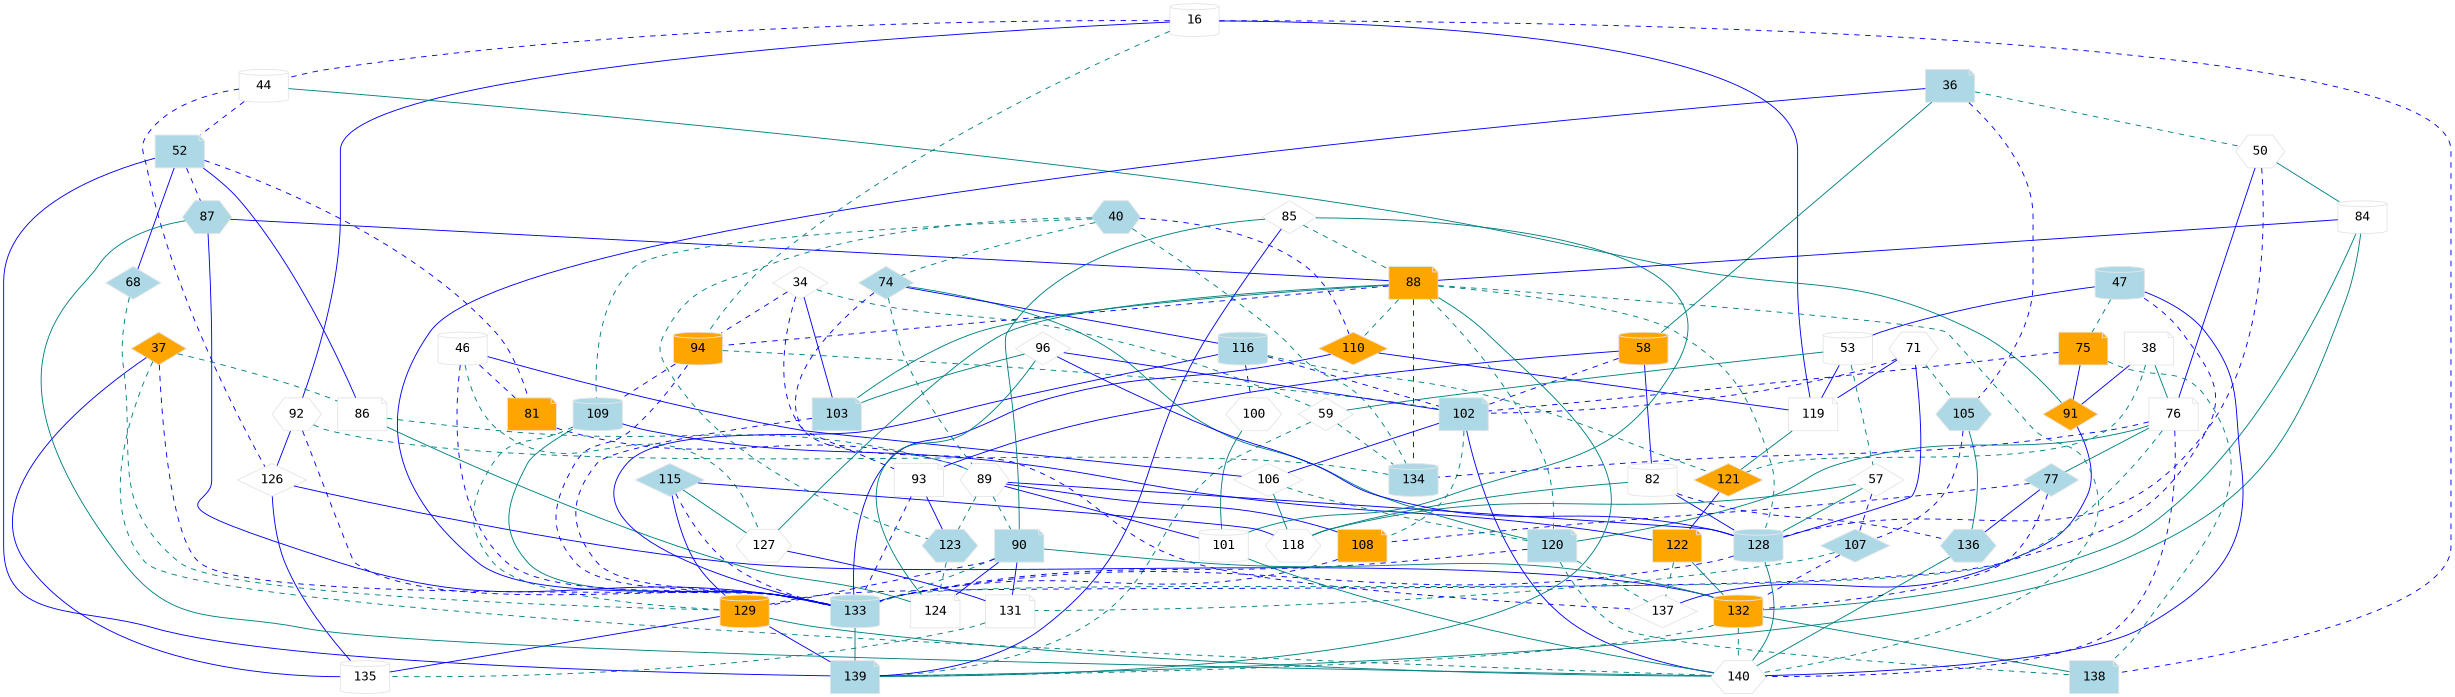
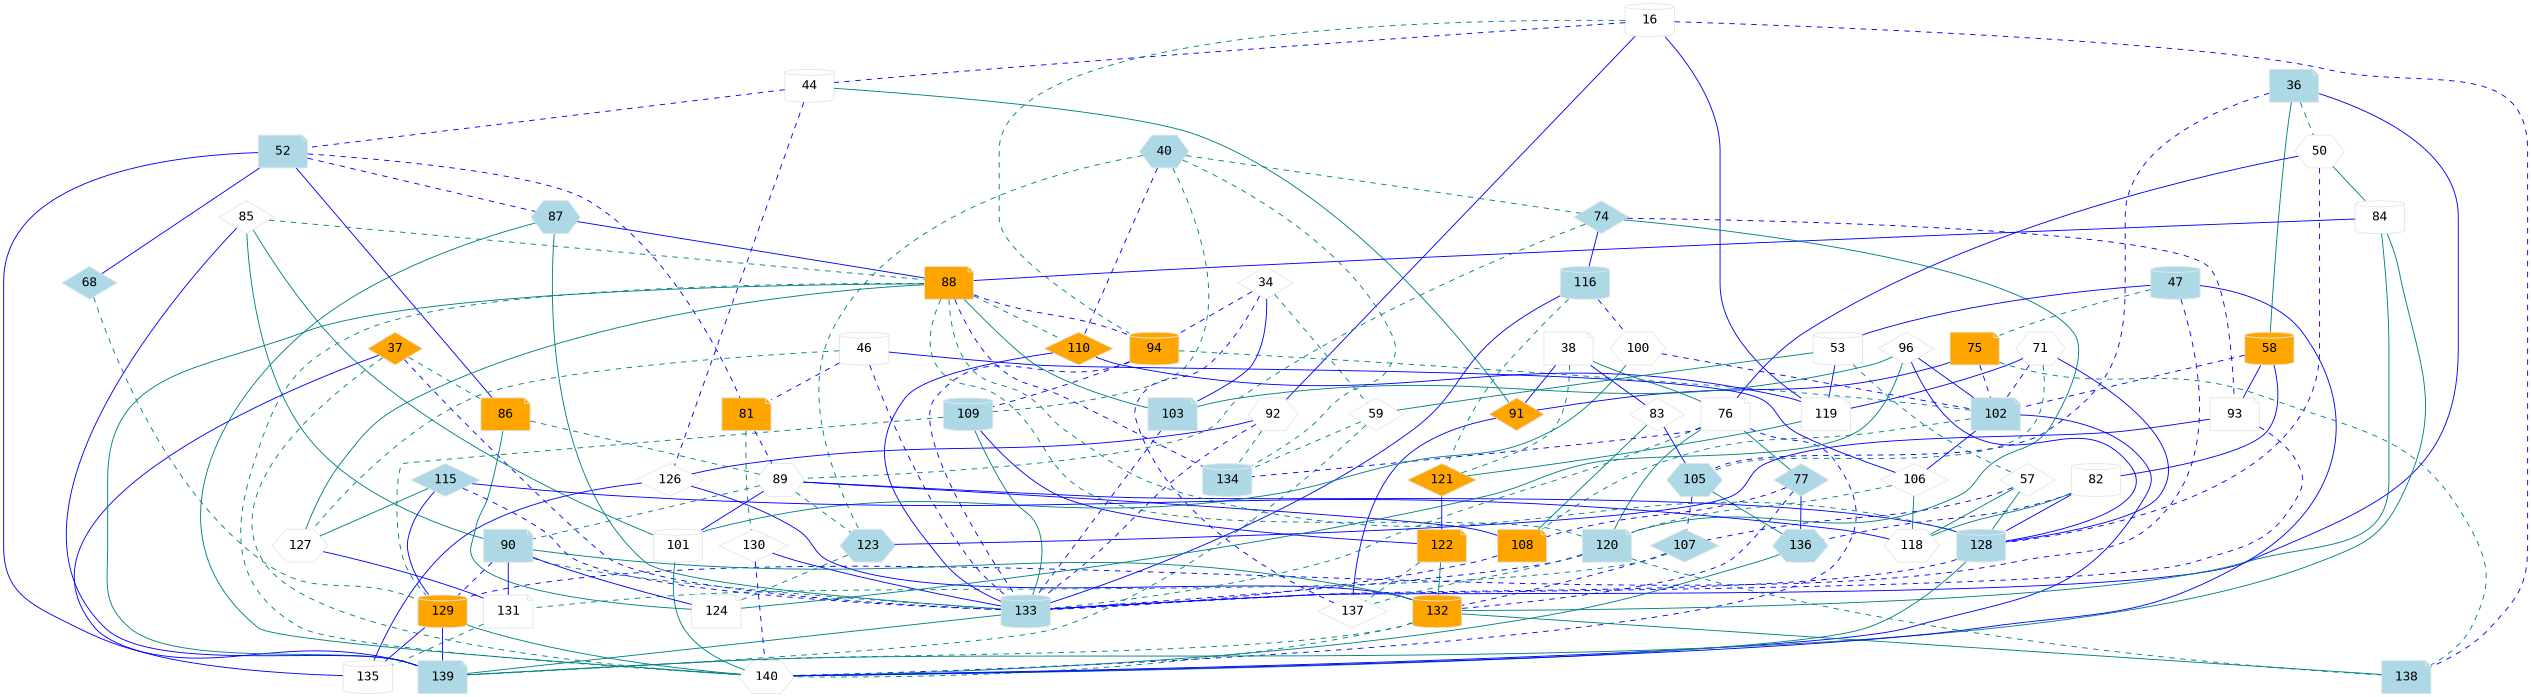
edge "116" -- "102": now "100" -- "102"
node "86": fillcolor white -> orange
node "83": added
node "130": added
edge "87" -- "133": color blue -> teal
